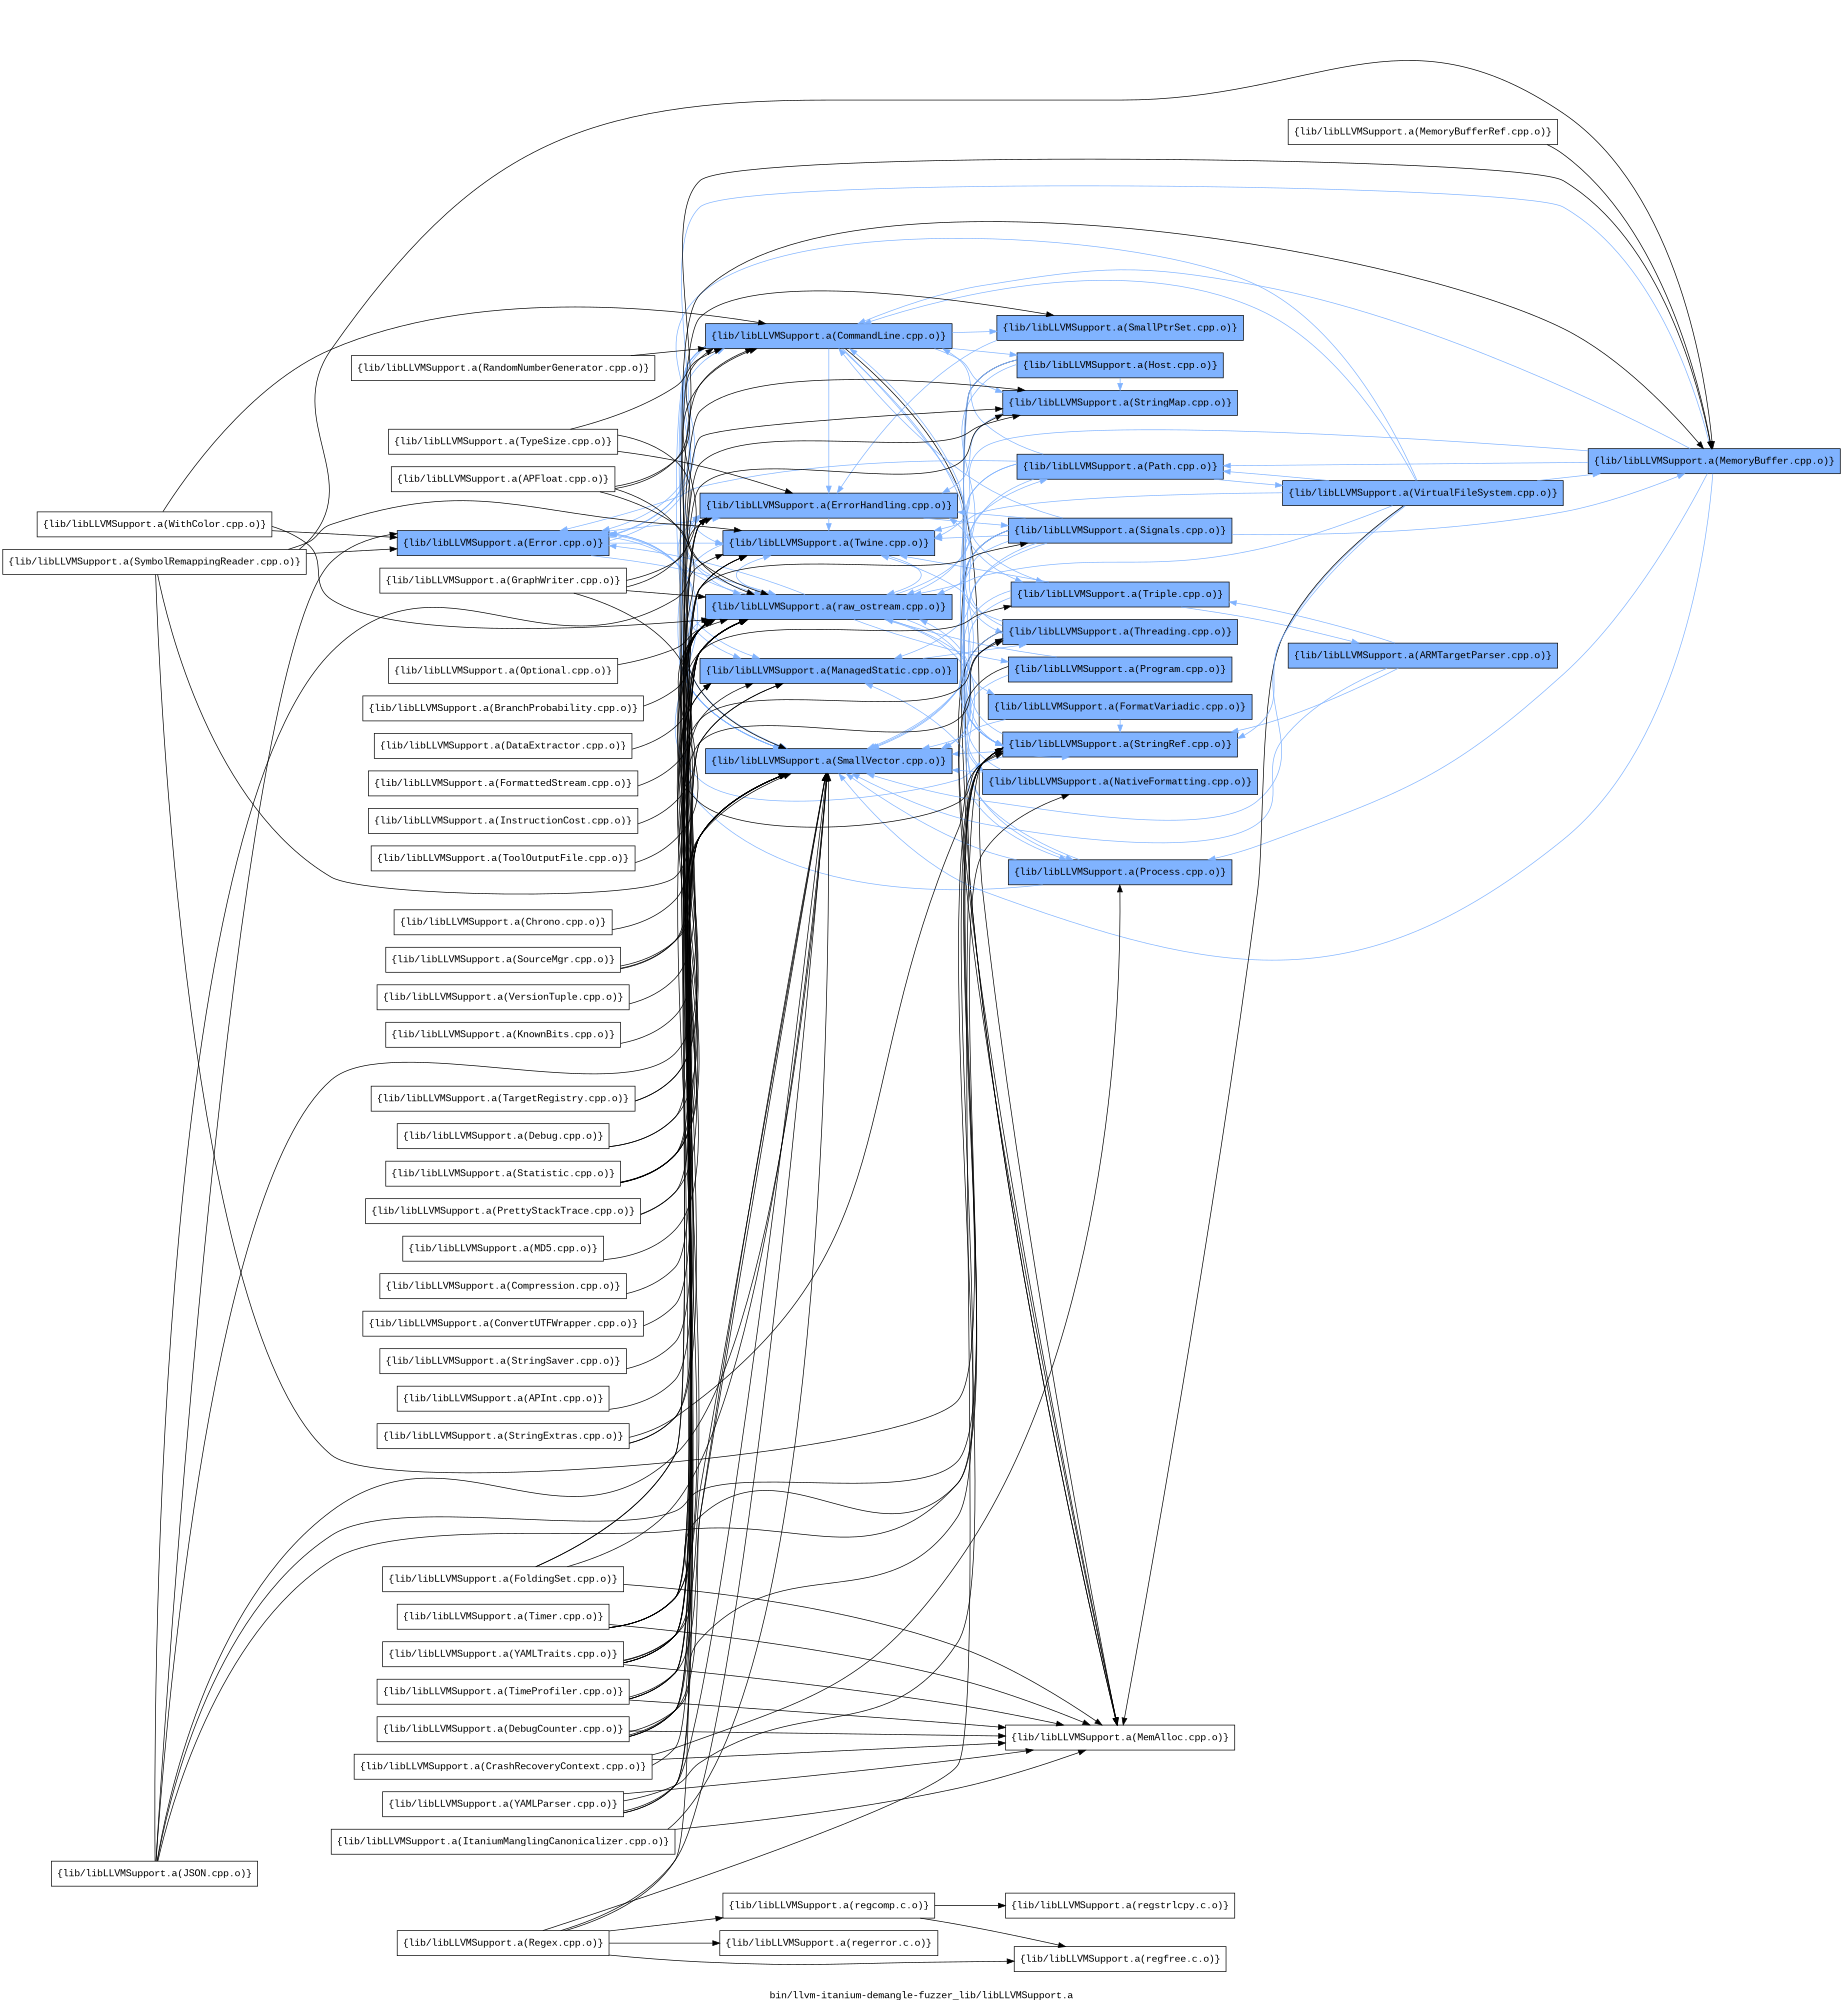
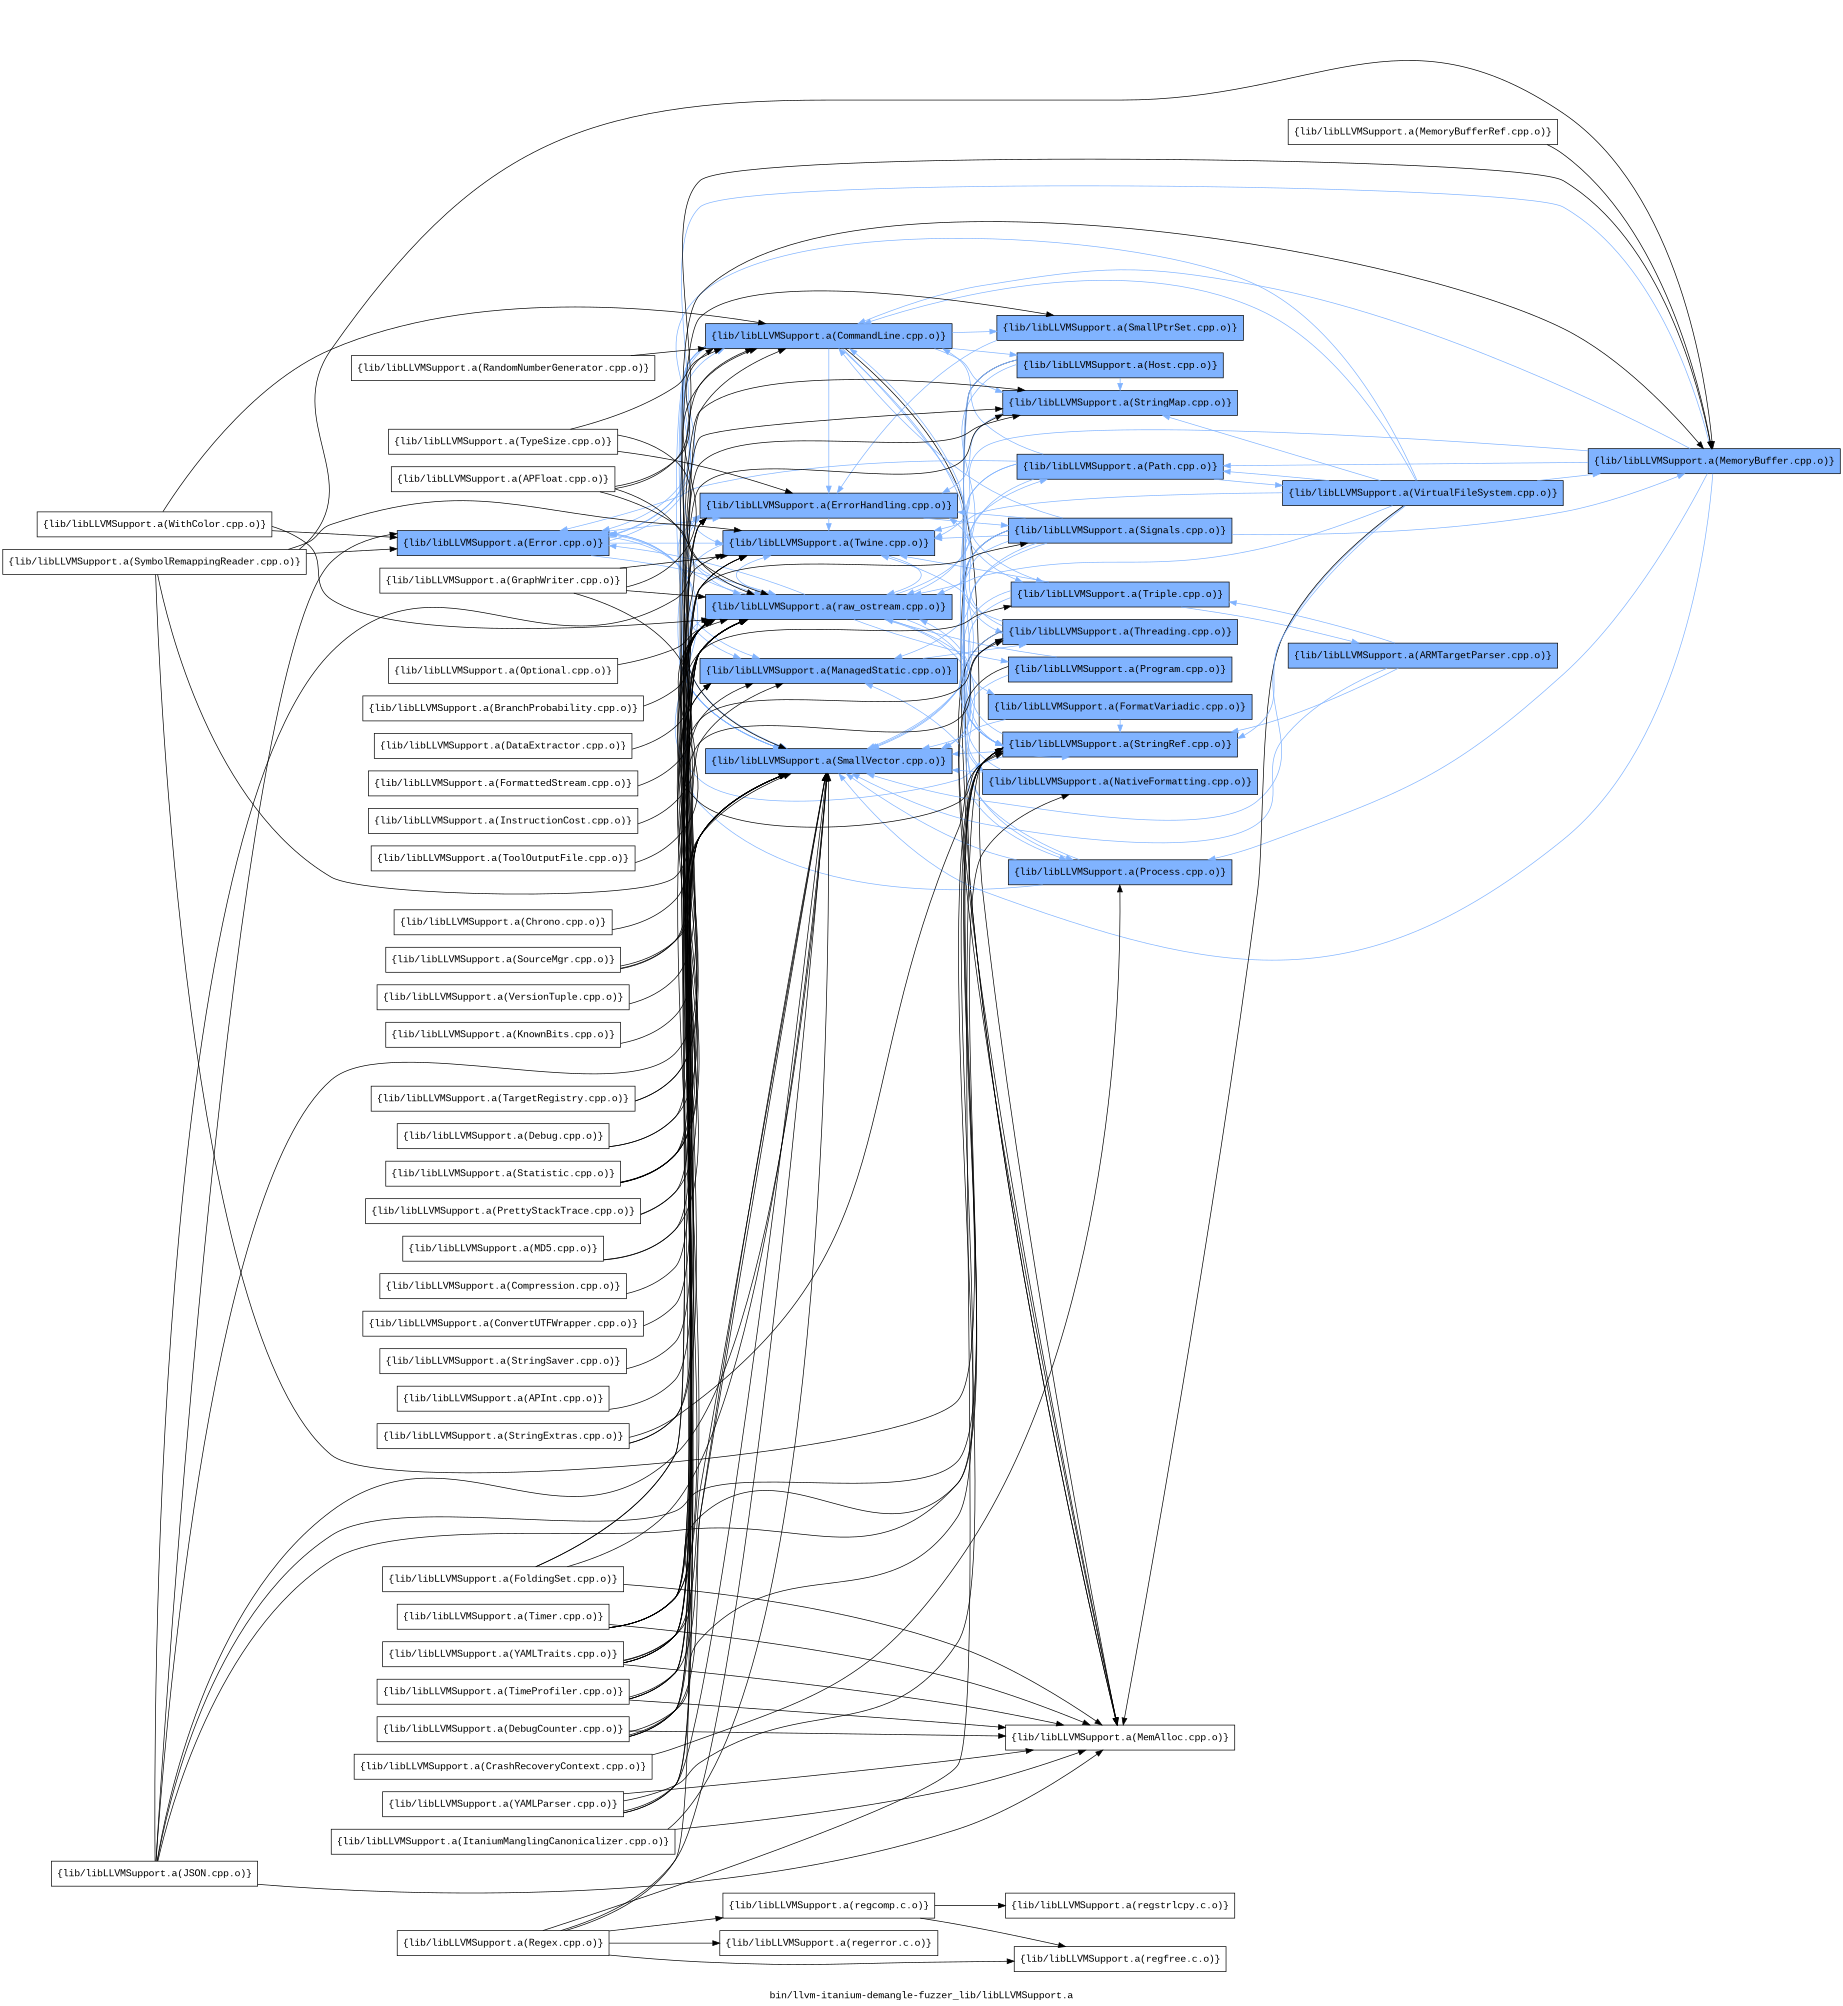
edge "{lib/libLLVMSupport.a(VirtualFileSystem.cpp.o)}" -> "{lib/libLLVMSupport.a(StringMap.cpp.o)}": added
edge "{lib/libLLVMSupport.a(GraphWriter.cpp.o)}" -> "{lib/libLLVMSupport.a(ErrorHandling.cpp.o)}": now "{lib/libLLVMSupport.a(GraphWriter.cpp.o)}" -> "{lib/libLLVMSupport.a(Twine.cpp.o)}"
edge "{lib/libLLVMSupport.a(MD5.cpp.o)}" -> "{lib/libLLVMSupport.a(raw_ostream.cpp.o)}": added
edge "{lib/libLLVMSupport.a(Timer.cpp.o)}" -> "{lib/libLLVMSupport.a(CommandLine.cpp.o)}": added
edge "{lib/libLLVMSupport.a(CrashRecoveryContext.cpp.o)}" -> "{lib/libLLVMSupport.a(ManagedStatic.cpp.o)}": removed
edge "{lib/libLLVMSupport.a(CrashRecoveryContext.cpp.o)}" -> "{lib/libLLVMSupport.a(MemAlloc.cpp.o)}": now "{lib/libLLVMSupport.a(JSON.cpp.o)}" -> "{lib/libLLVMSupport.a(MemAlloc.cpp.o)}"
